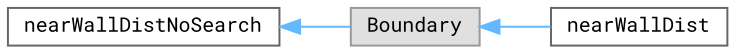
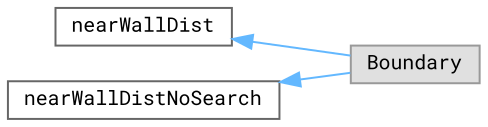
edge "nearWallDist" -> "Boundary": reversed
